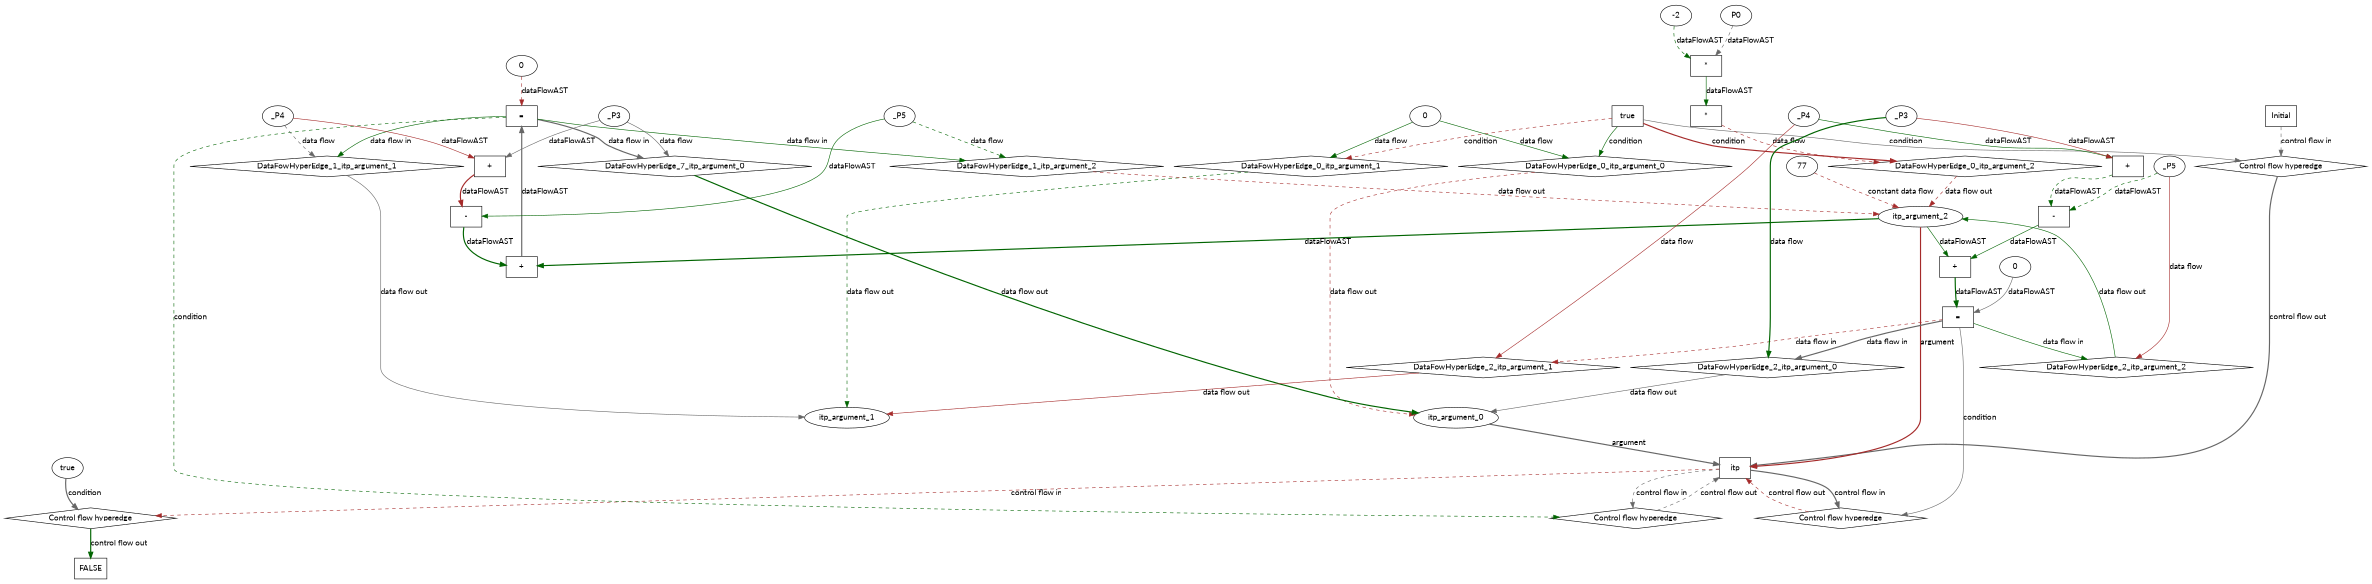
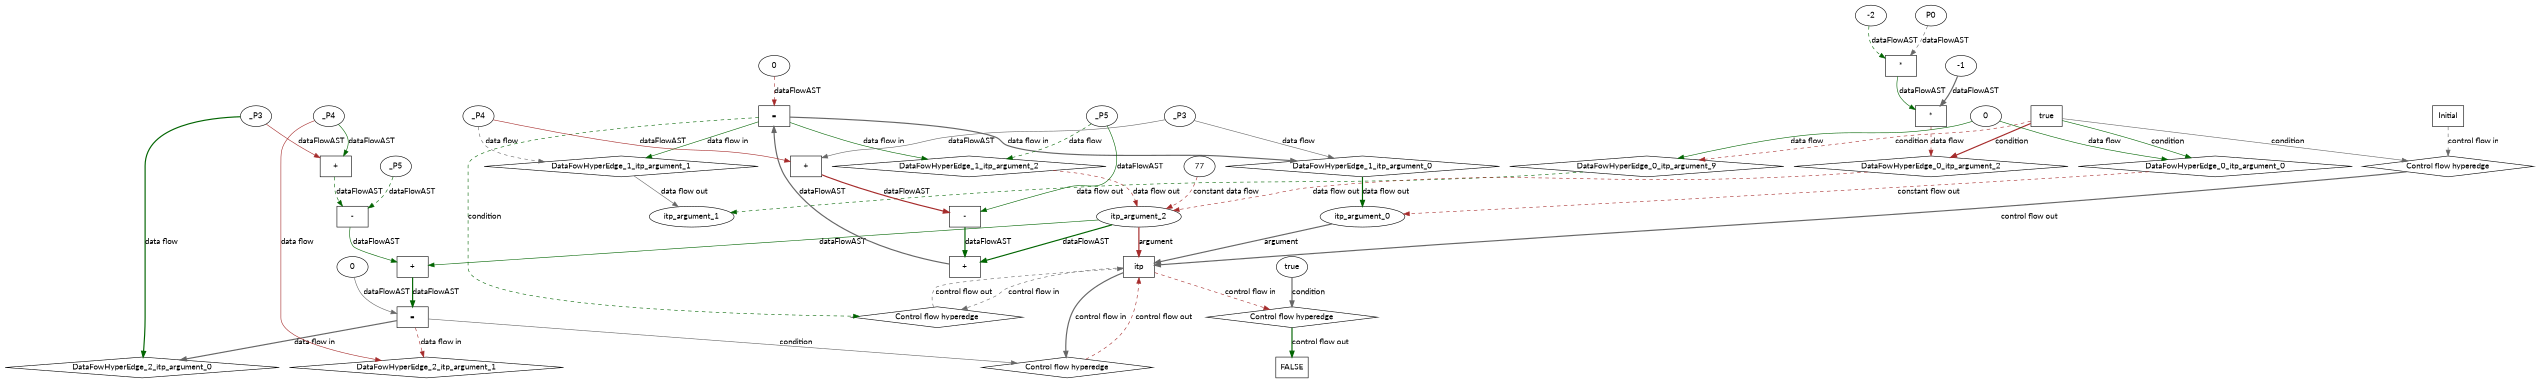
node "-1": added
node "DataFowHyperEdge_7_itp_argument_0": label "DataFowHyperEdge_7_itp_argument_0" -> "DataFowHyperEdge_1_itp_argument_0"
node "DataFowHyperEdge_0_itp_argument_1": label "DataFowHyperEdge_0_itp_argument_1" -> "DataFowHyperEdge_0_itp_argument_9"
edge "DataFowHyperEdge_0_itp_argument_0" -> "itp_argument_0": label "data flow out" -> "constant flow out"
node "DataFowHyperEdge_2_itp_argument_2": removed
edge "DataFowHyperEdge_2_itp_argument_1" -> "itp_argument_1": removed, label "data flow out"
edge "DataFowHyperEdge_2_itp_argument_0" -> "itp_argument_0": removed, label "data flow out"
